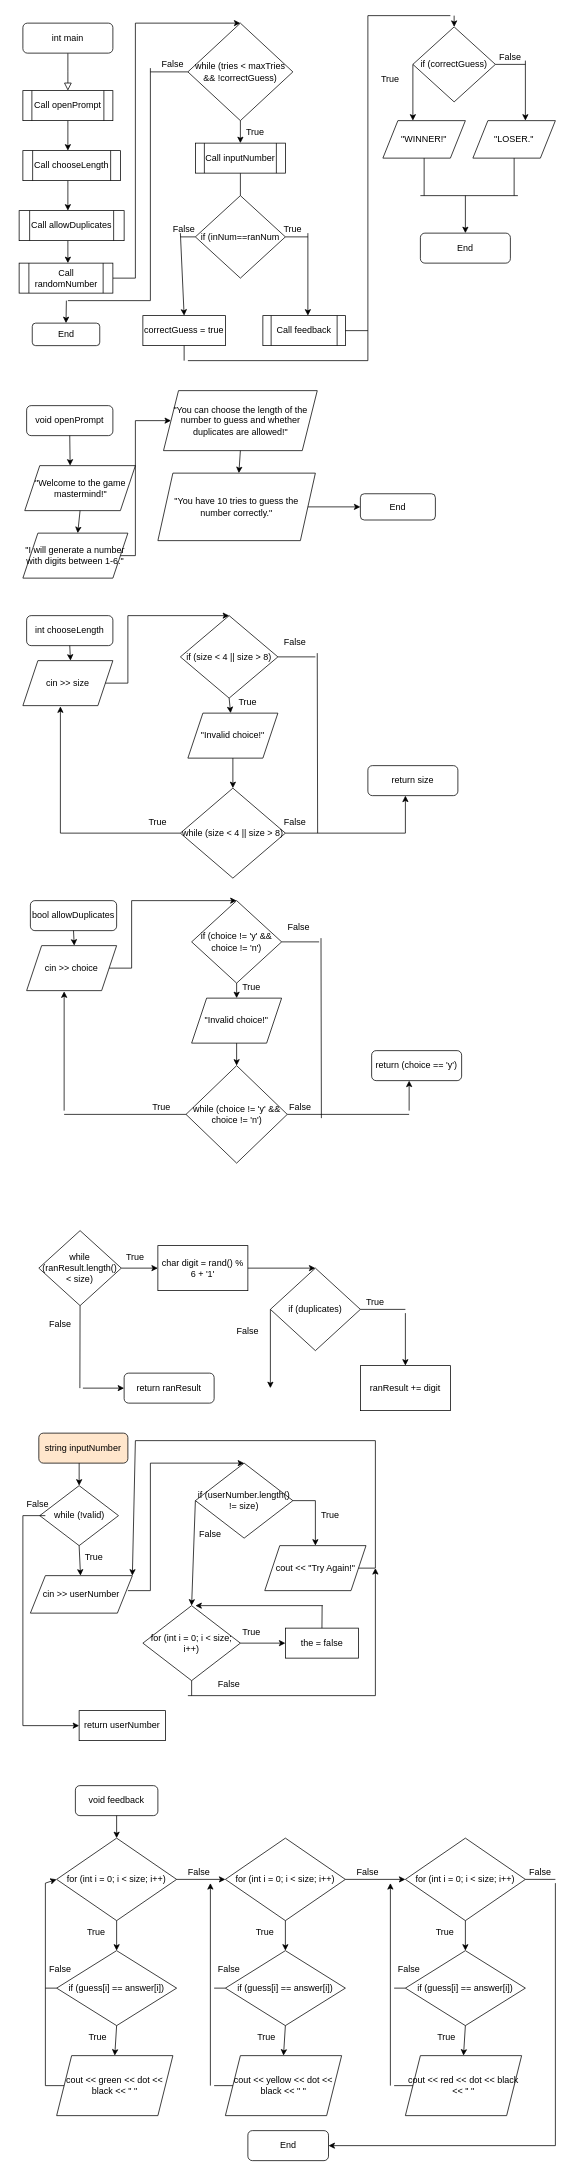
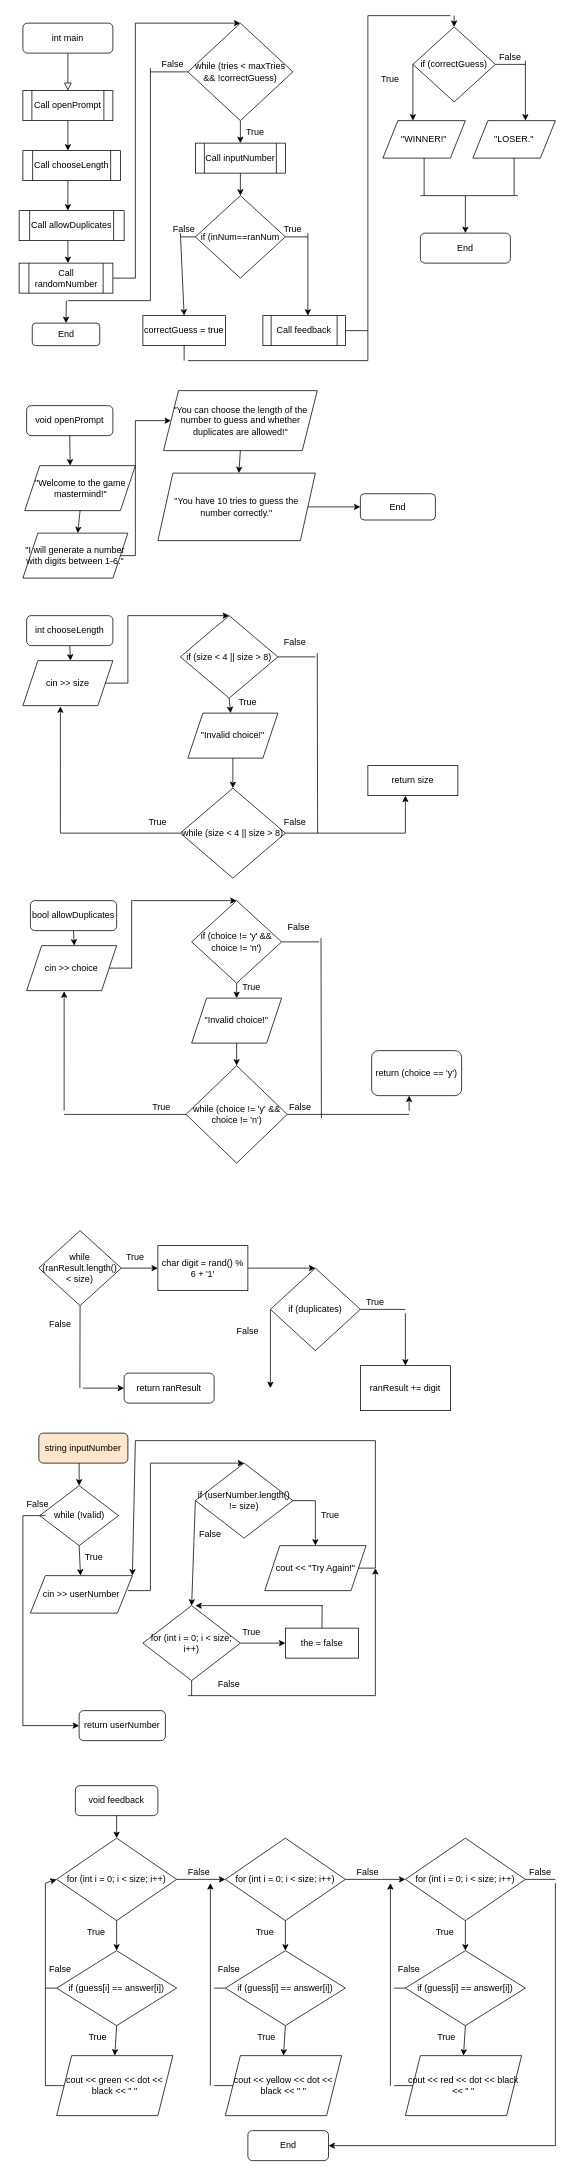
edge "Call inputNumber" -- "if (inNum==ranNum": arrowhead none -> classic
node "return size": shape rounded rectangle -> rectangle
node "return (choice == 'y')": size 90x30 -> 90x45
node "return userNumber": shape rectangle -> rounded rectangle
